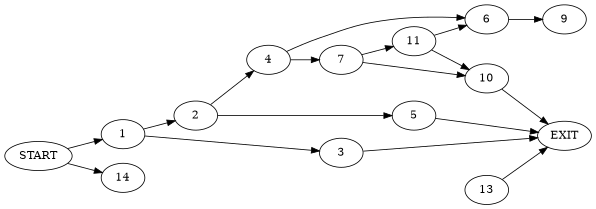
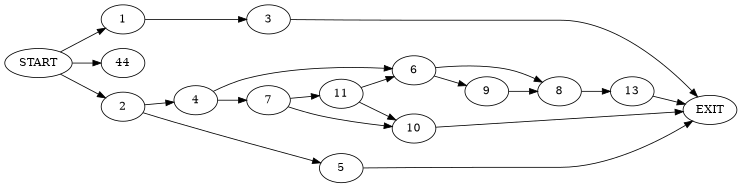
node "8": added
edge "1" -> "2": now "START" -> "2"
node "14": label "14" -> "44"
